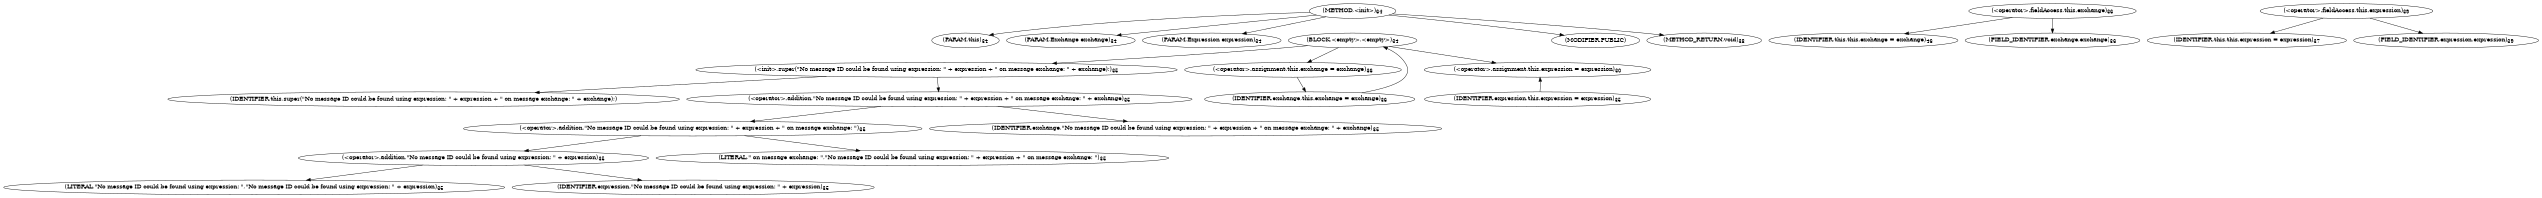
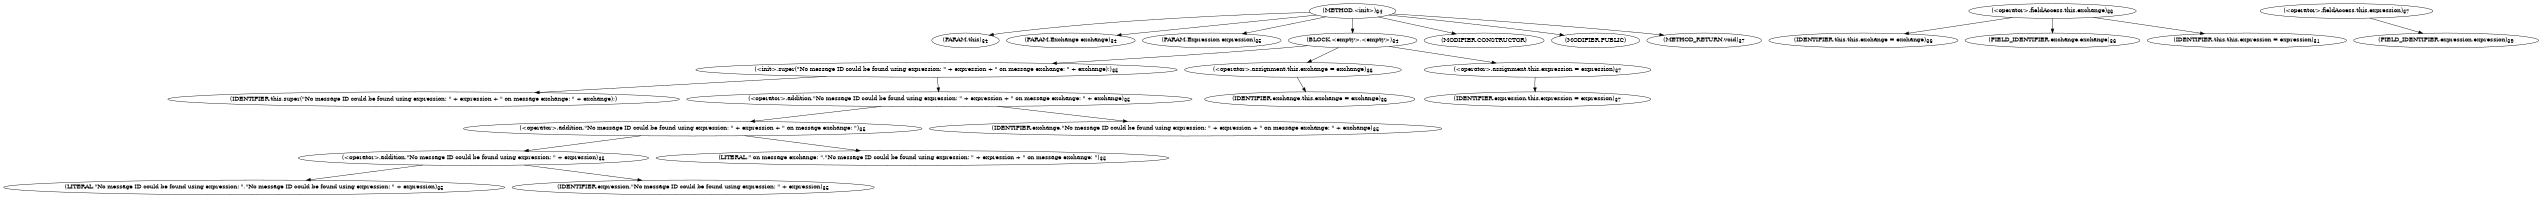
node "(<operator>.fieldAccess,this.expression)": text "39" -> "37"
edge "(<operator>.fieldAccess,this.expression)" -> "(IDENTIFIER,this,this.expression = expression)": now "(<operator>.fieldAccess,this.exchange)" -> "(IDENTIFIER,this,this.expression = expression)"
node "(PARAM,Expression expression)": text "34" -> "35"
node "(MODIFIER,CONSTRUCTOR)": added
node "(METHOD_RETURN,void)": text "38" -> "37"
node "(IDENTIFIER,this,this.exchange = exchange)": text "46" -> "36"
node "(IDENTIFIER,this,this.expression = expression)": text "37" -> "31"
node "(<operator>.assignment,this.expression = expression)": text "30" -> "37"
edge "(IDENTIFIER,exchange,this.exchange = exchange)" -> "(BLOCK,<empty>,<empty>)": now "(METHOD,<init>)" -> "(BLOCK,<empty>,<empty>)"
edge "(IDENTIFIER,expression,this.expression = expression)" -> "(<operator>.assignment,this.expression = expression)": reversed
node "(IDENTIFIER,expression,this.expression = expression)": text "35" -> "37"
